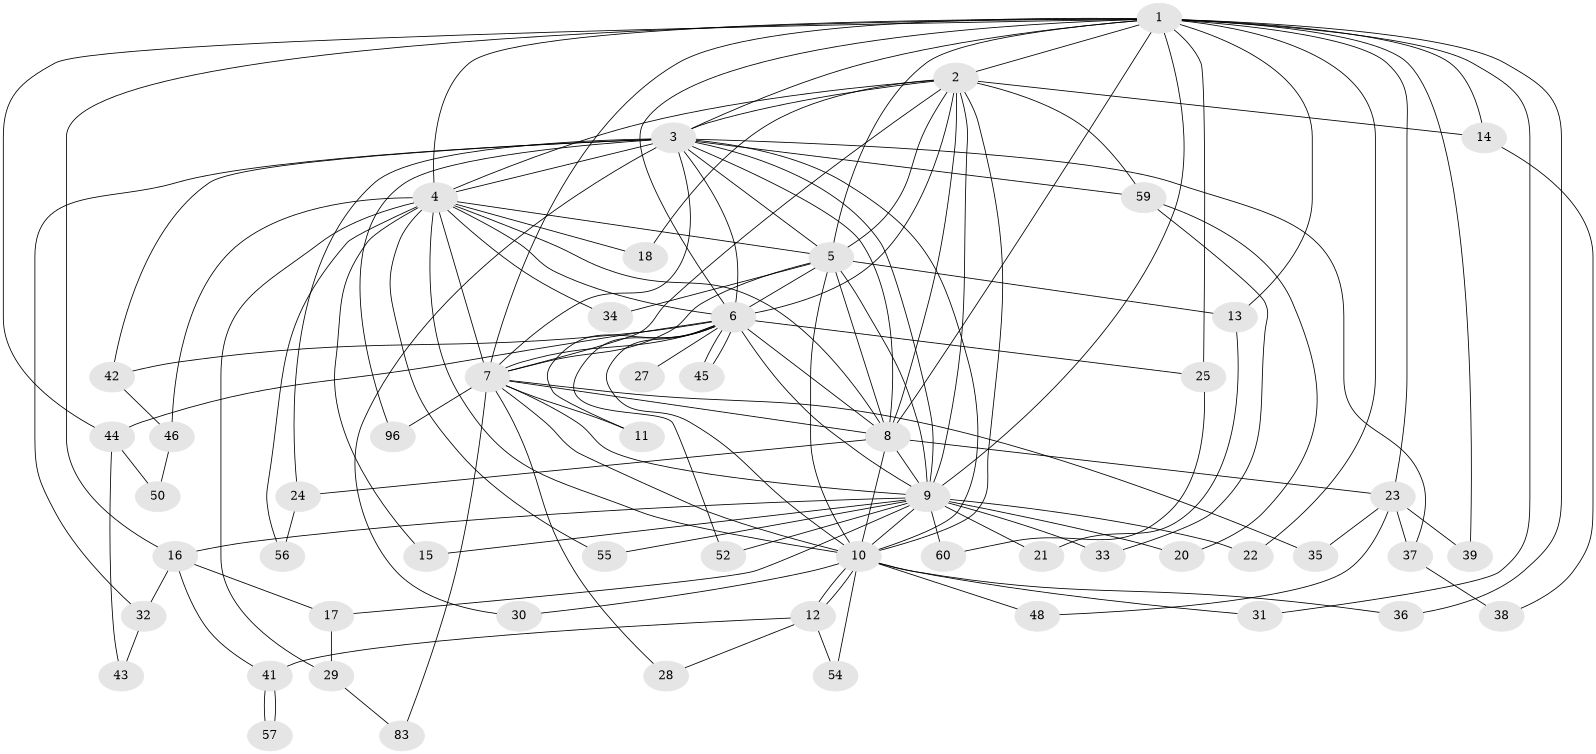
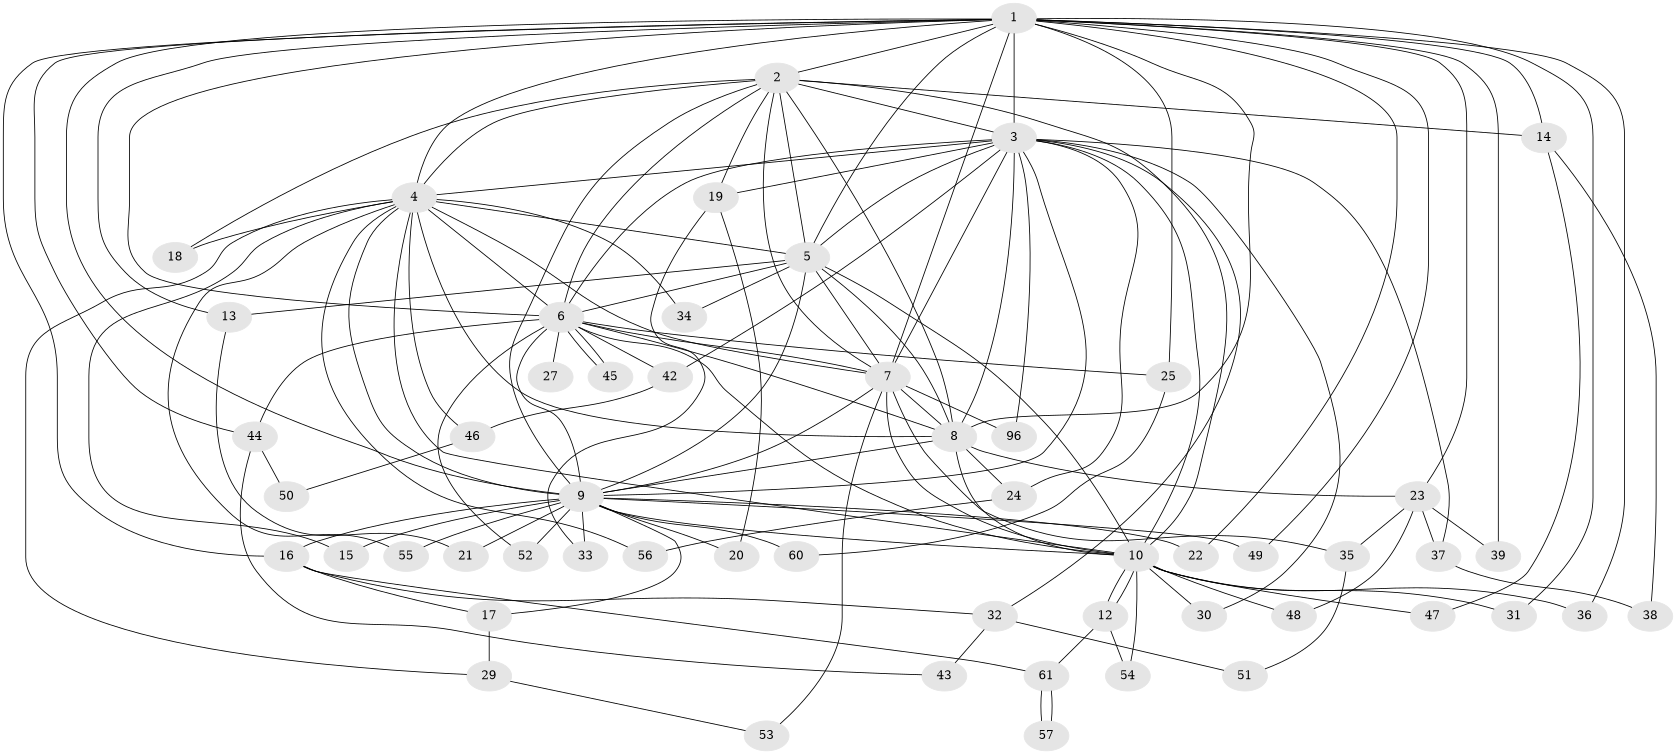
node "59": label "59" -> "19"
edge "4" -- "9": added
node "11": removed
node "49": added
node "47": added
node "41": label "41" -> "61"
node "28": removed
node "51": added
node "83": label "83" -> "53"
